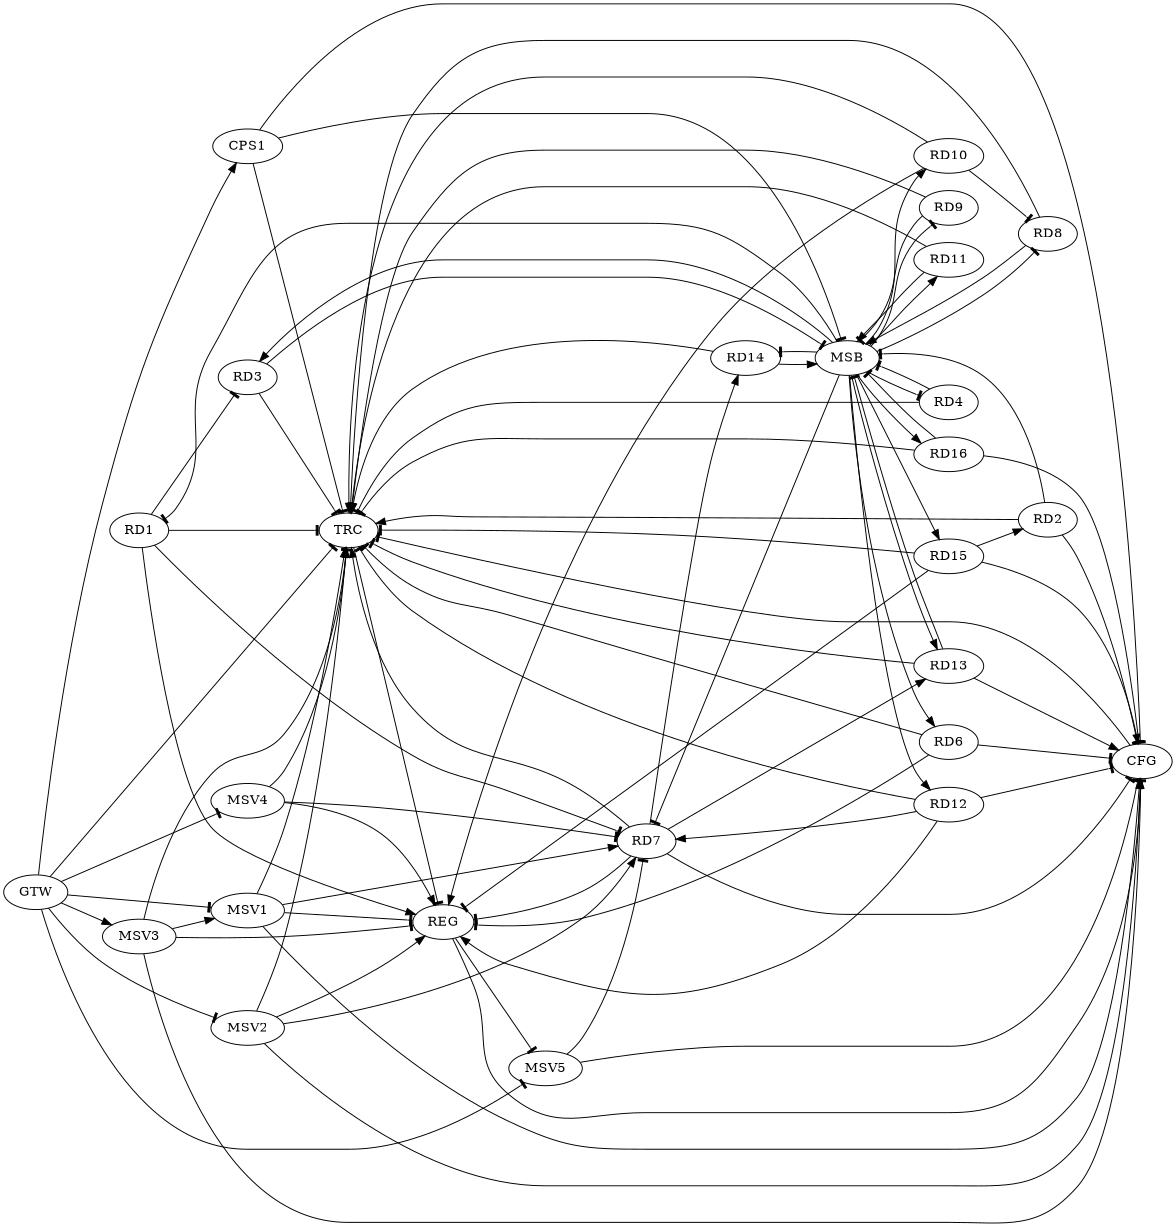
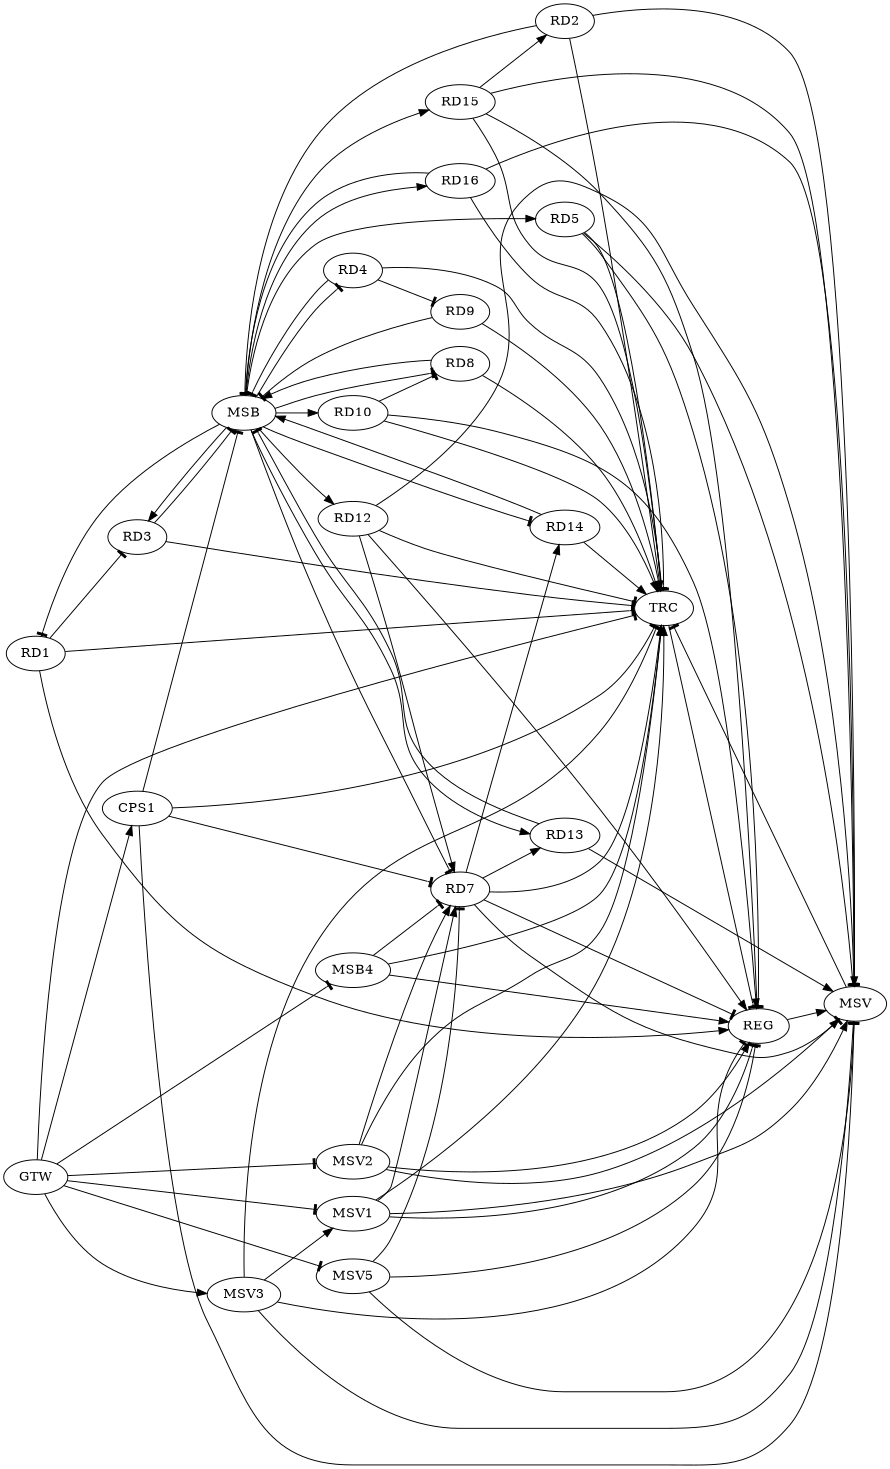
edge "MSB" -> "RD9": now "RD4" -> "RD9"
node "RD11": removed
edge "RD13" -> "TRC": removed
edge "RD1" -> "RD7": now "CPS1" -> "RD7"
node "RD6": label "RD6" -> "RD5"
node "CFG": label "CFG" -> "MSV"
node "MSV4": label "MSV4" -> "MSB4"
edge "REG" -> "MSV5": reversed
